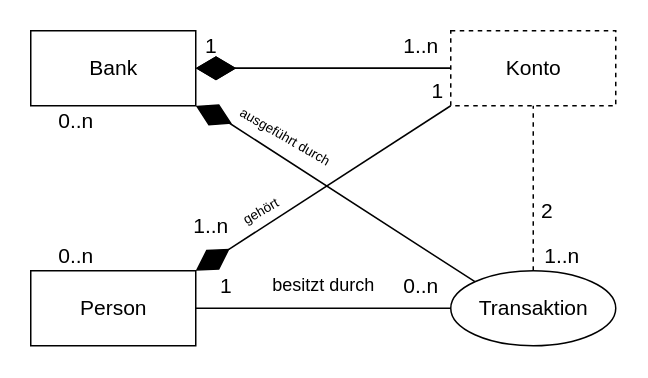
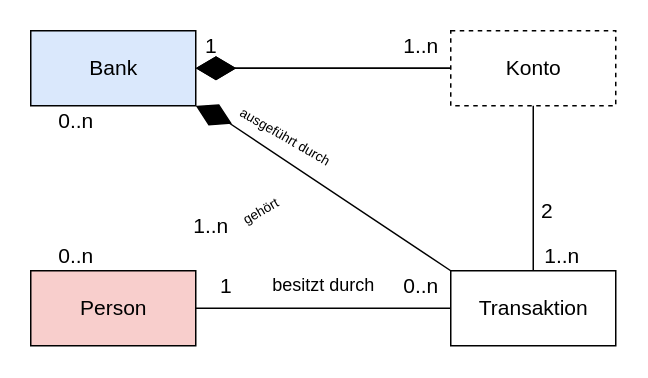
node "Bank": fillcolor #ffffff -> #dae8fc
edge "Konto" -> "Person": removed, label "1"
edge "Konto" -- "Transaktion": style dashed -> solid
node "Person": fillcolor #ffffff -> #f8cecc
node "Transaktion": shape ellipse -> rectangle
